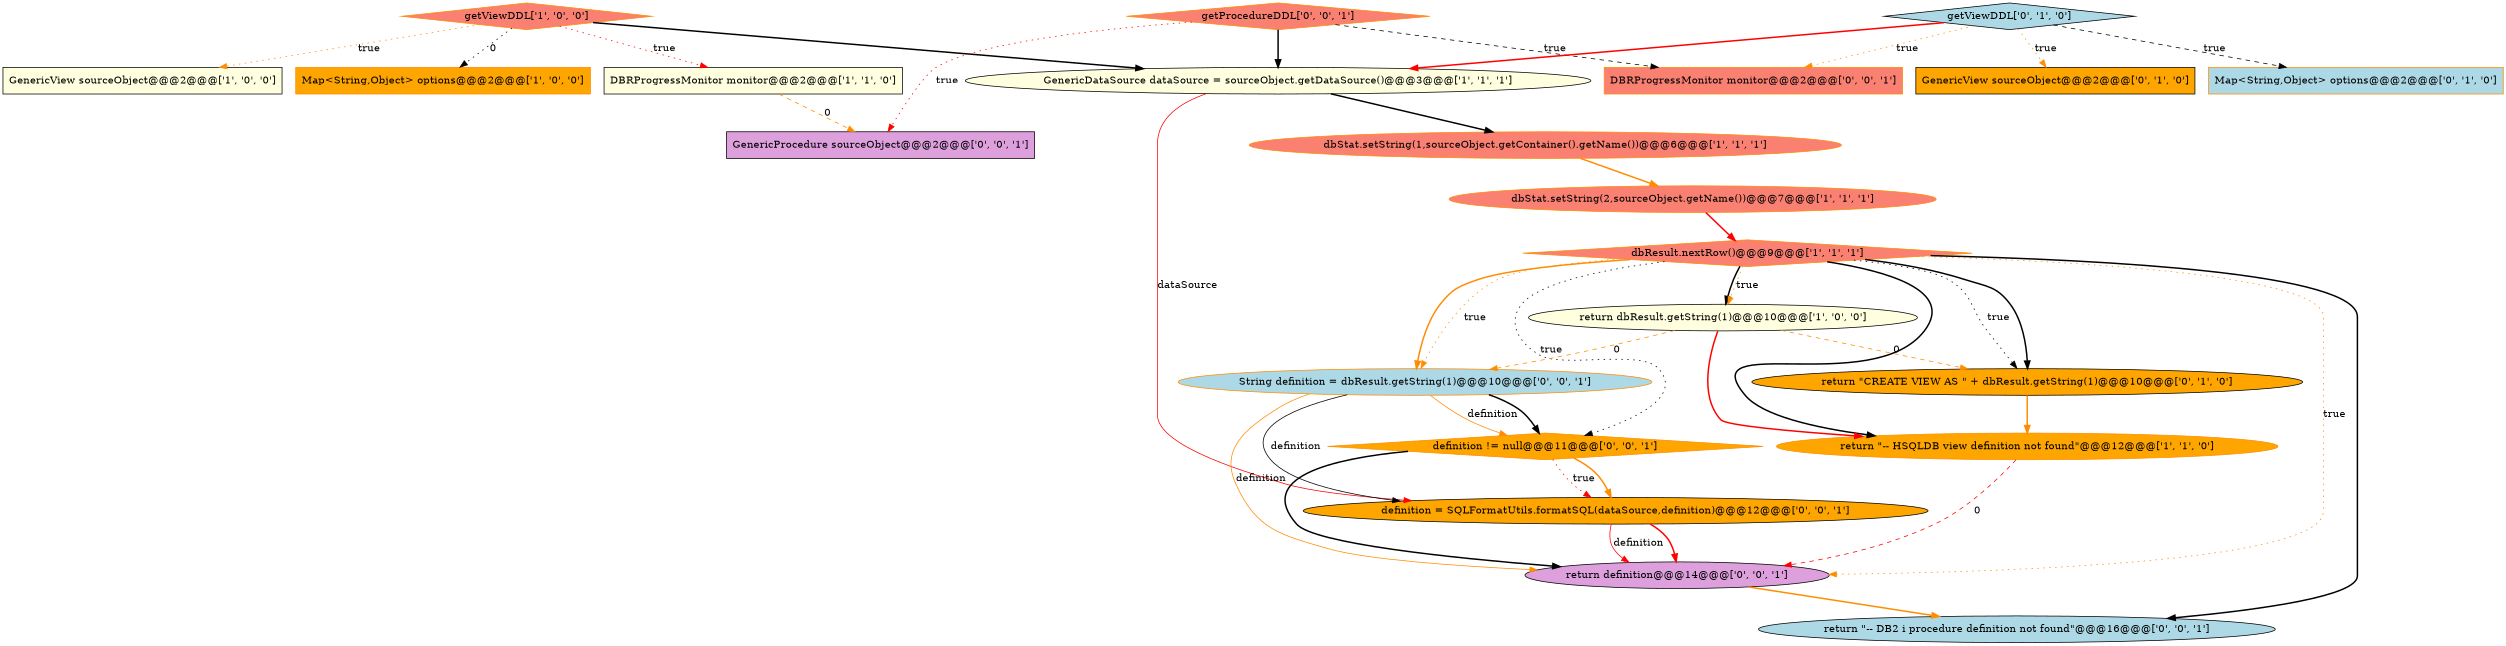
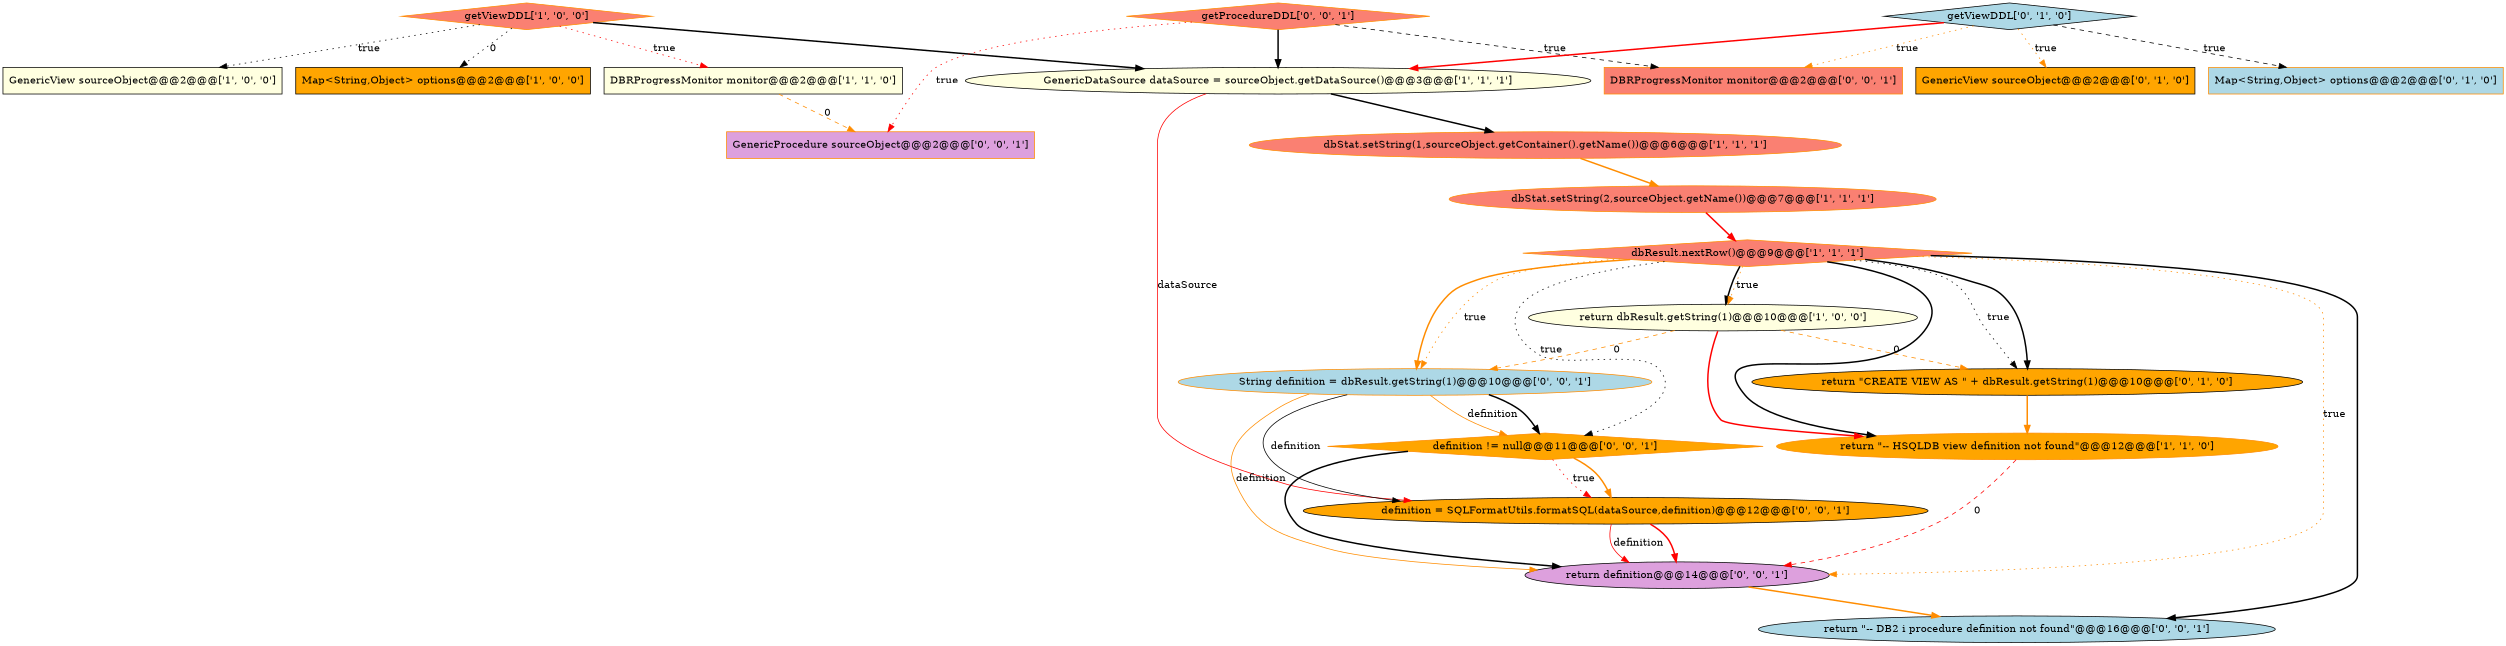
edge "getViewDDL['1', '0', '0']" -> "GenericView sourceObject@@@2@@@['1', '0', '0']": color darkorange -> black
node "Map<String,Object> options@@@2@@@['1', '0', '0']": color darkorange -> black
node "GenericProcedure sourceObject@@@2@@@['0', '0', '1']": color black -> darkorange
